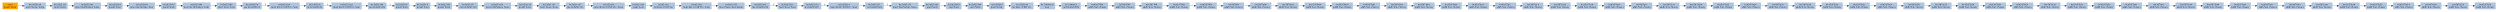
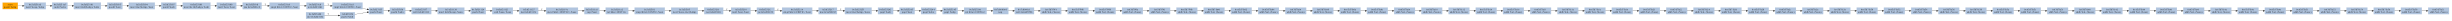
edge "0x5af231cd cmpl $0x2<UINT8>, %esi" -> "0x5af231d0 jne 0x5af231f4": now "0x5af231cd cmpl $0x2<UINT8>, %esi" -> "0x5af231f5 pushl %esi"
